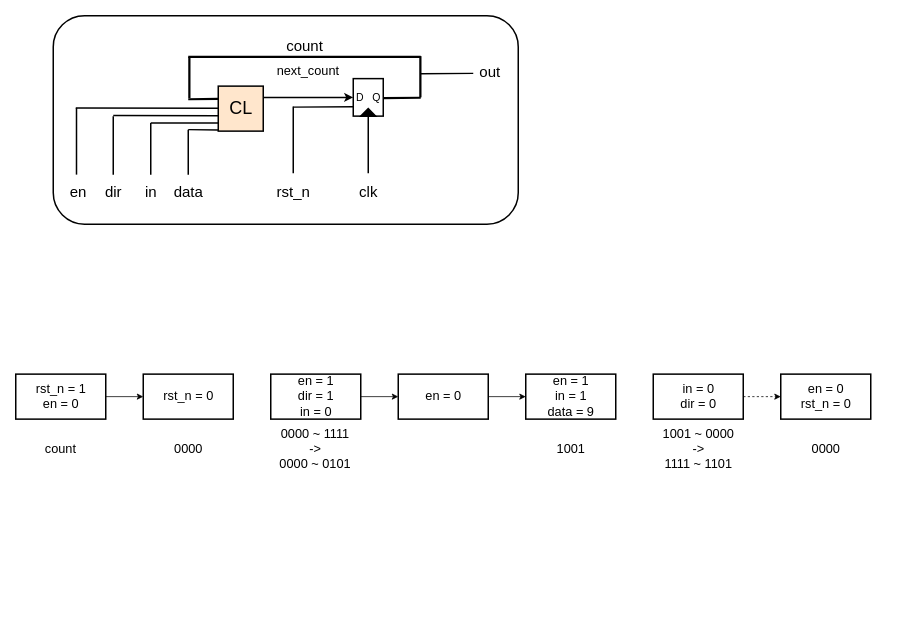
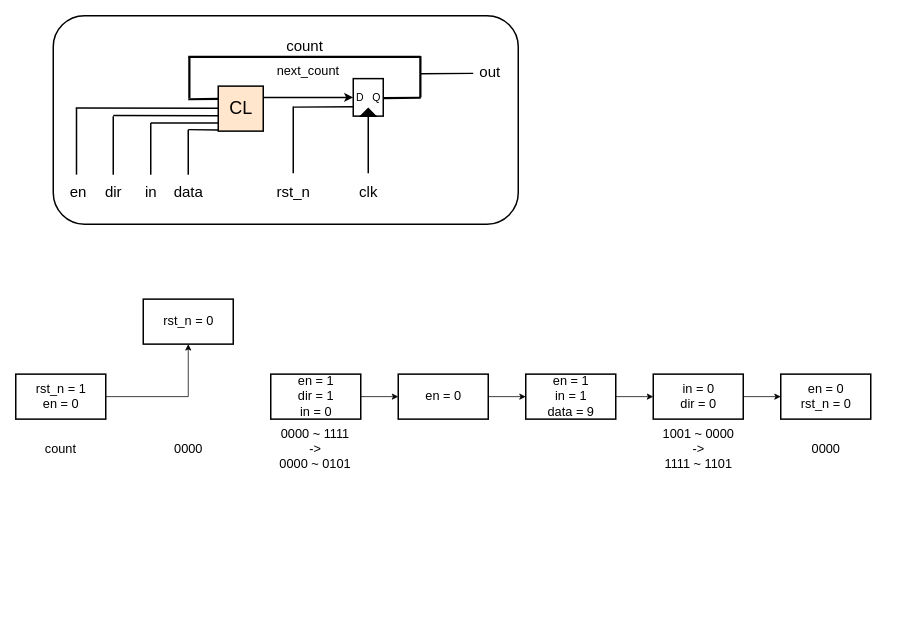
node "rst_n = 0": moved (188, 396) -> (188, 321)
edge "en = 1 in = 1 data = 9" -> "in = 0 dir = 0": added
edge "in = 0 dir = 0" -> "en = 0 rst_n = 0": style dashed -> solid
node "1001": removed
